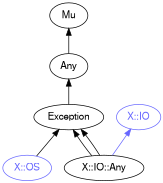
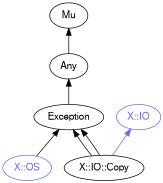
node "X::IO::Any": label "X::IO::Any" -> "X::IO::Copy"
